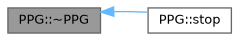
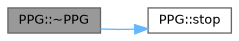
edge "PPG::stop" -> "PPG::~PPG": reversed
